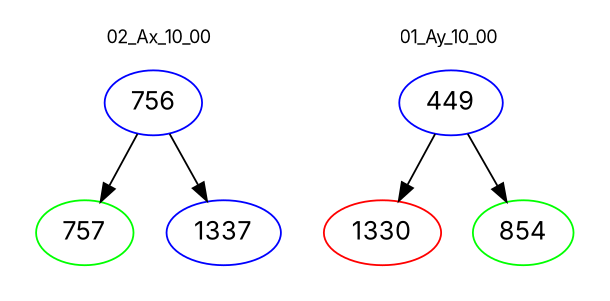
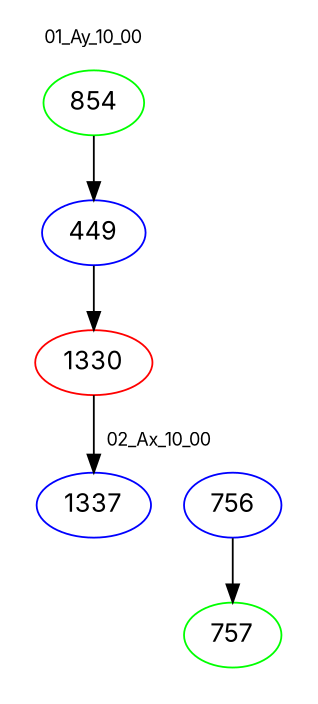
edge "756" -> "1337": now "1330" -> "1337"
edge "449" -> "854": reversed
